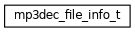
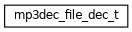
node "mp3dec_file_info_t": label "mp3dec_file_info_t" -> "mp3dec_file_dec_t"
